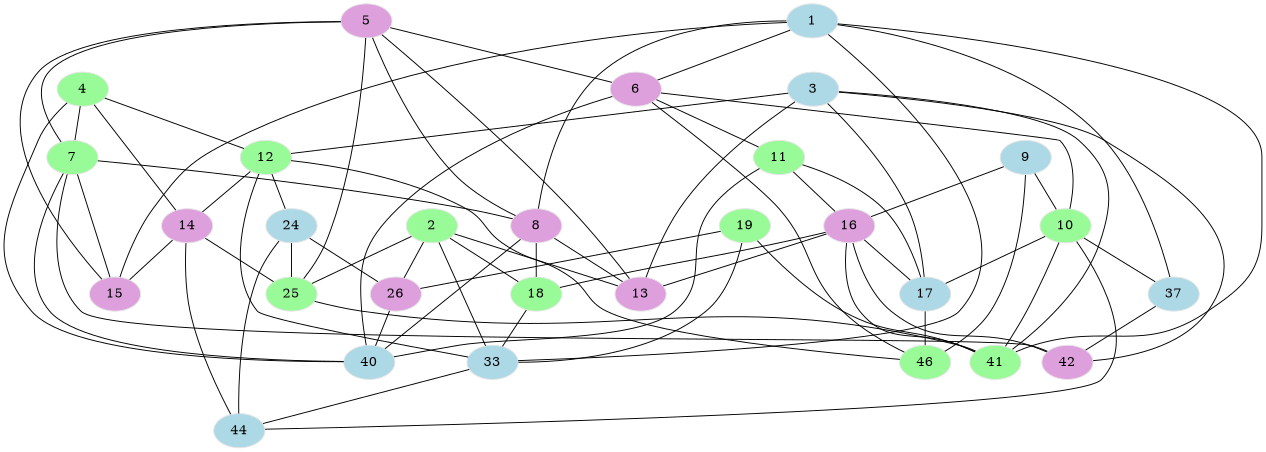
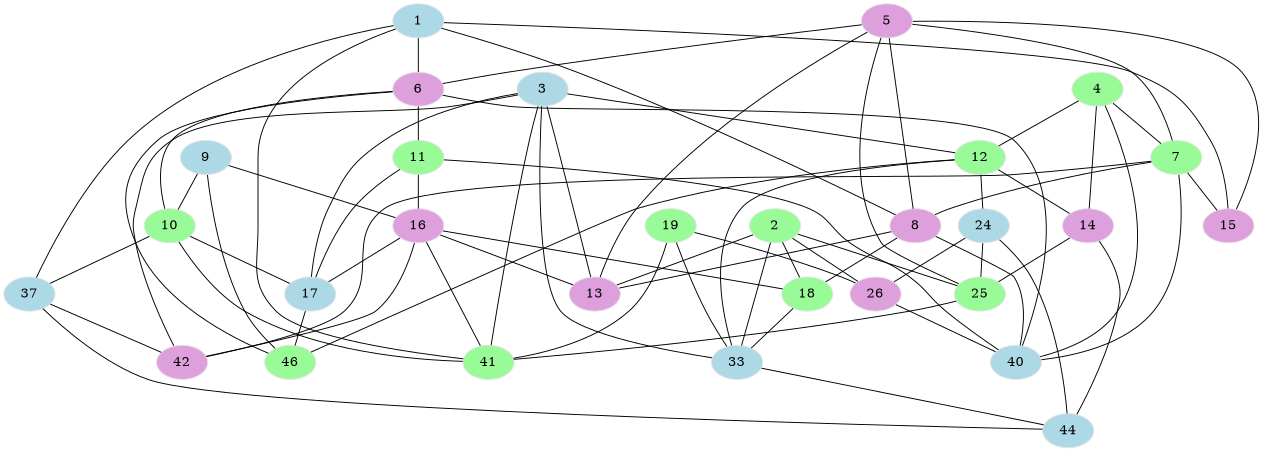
edge "14" -- "15": removed
edge "1" -- "33": now "3" -- "33"
edge "10" -- "44": now "37" -- "44"
